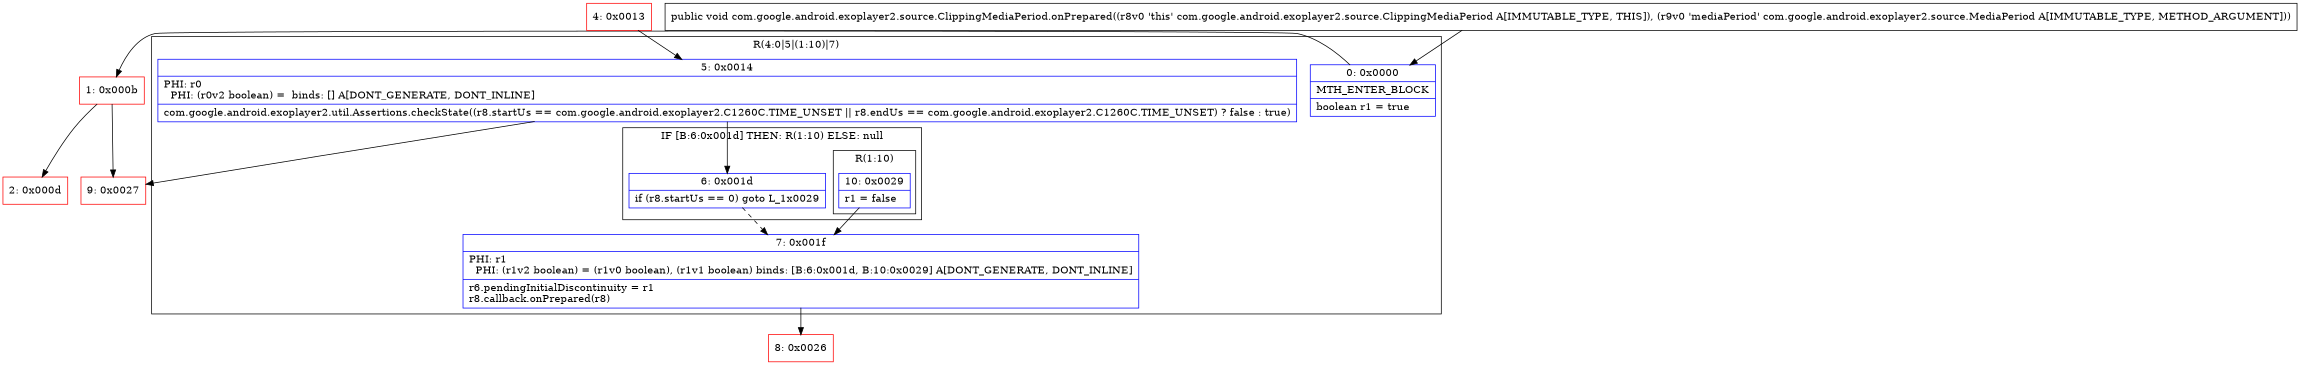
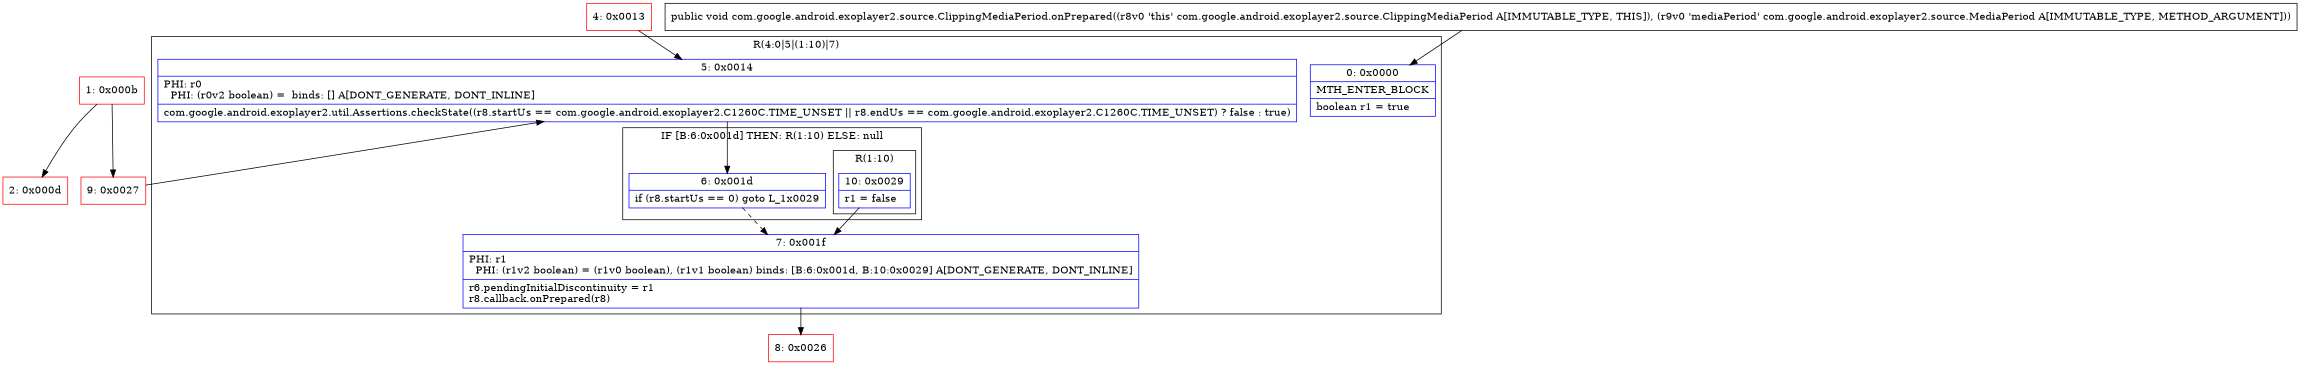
edge "0: 0x0000" -> "1: 0x000b": removed
edge "5: 0x0014" -> "9: 0x0027": reversed
